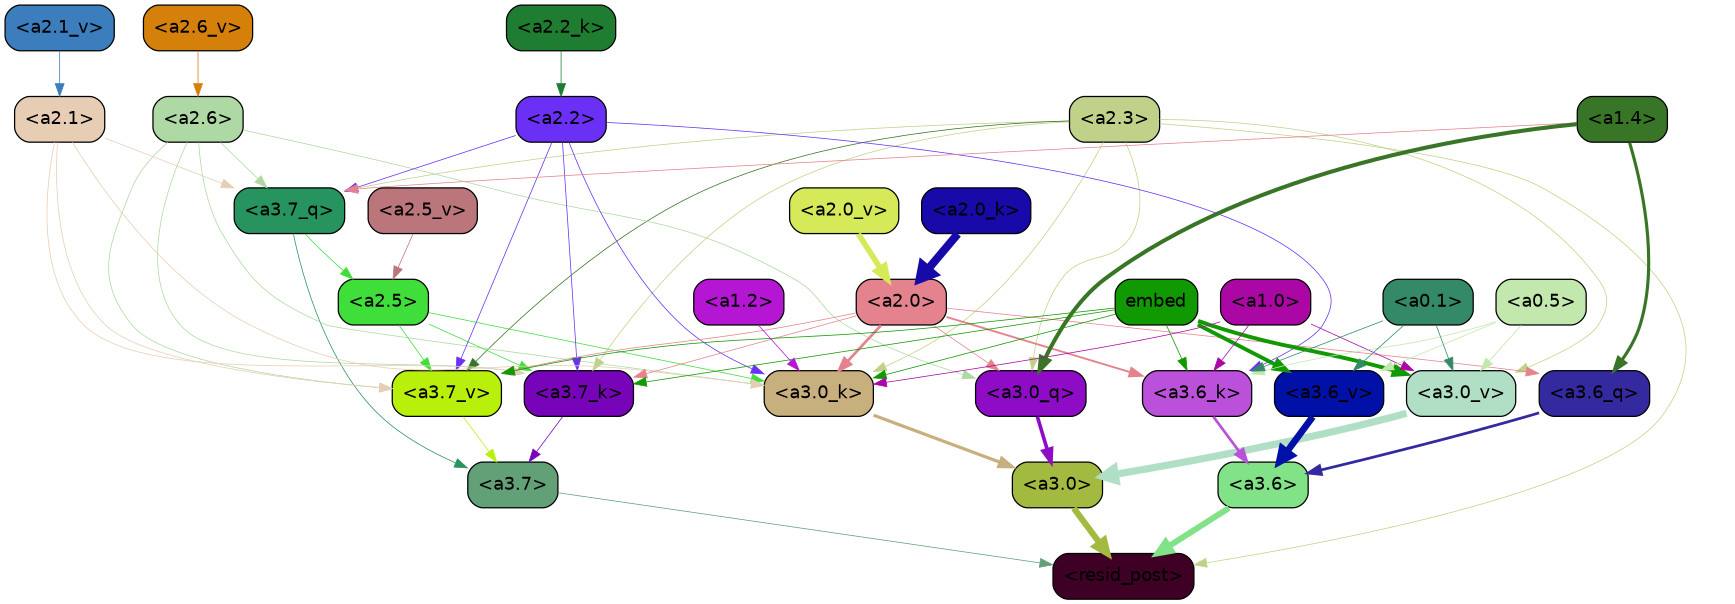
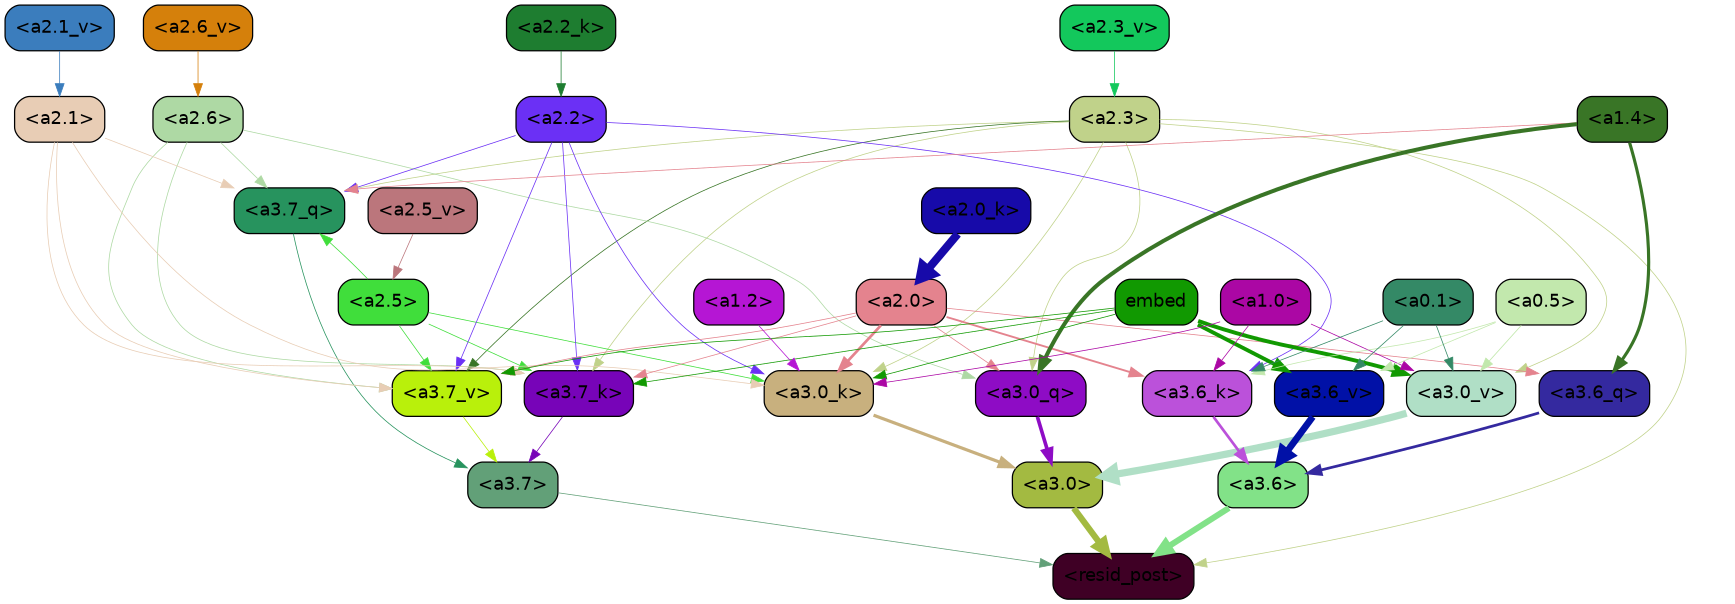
node "<a2.3_v>": added
node "<a2.0_v>": removed
edge "<a3.7_q>" -> "<a2.5>": reversed
edge "<a2.6>" -> "<a3.0_k>": removed
edge "embed" -> "<a3.6_k>": removed
